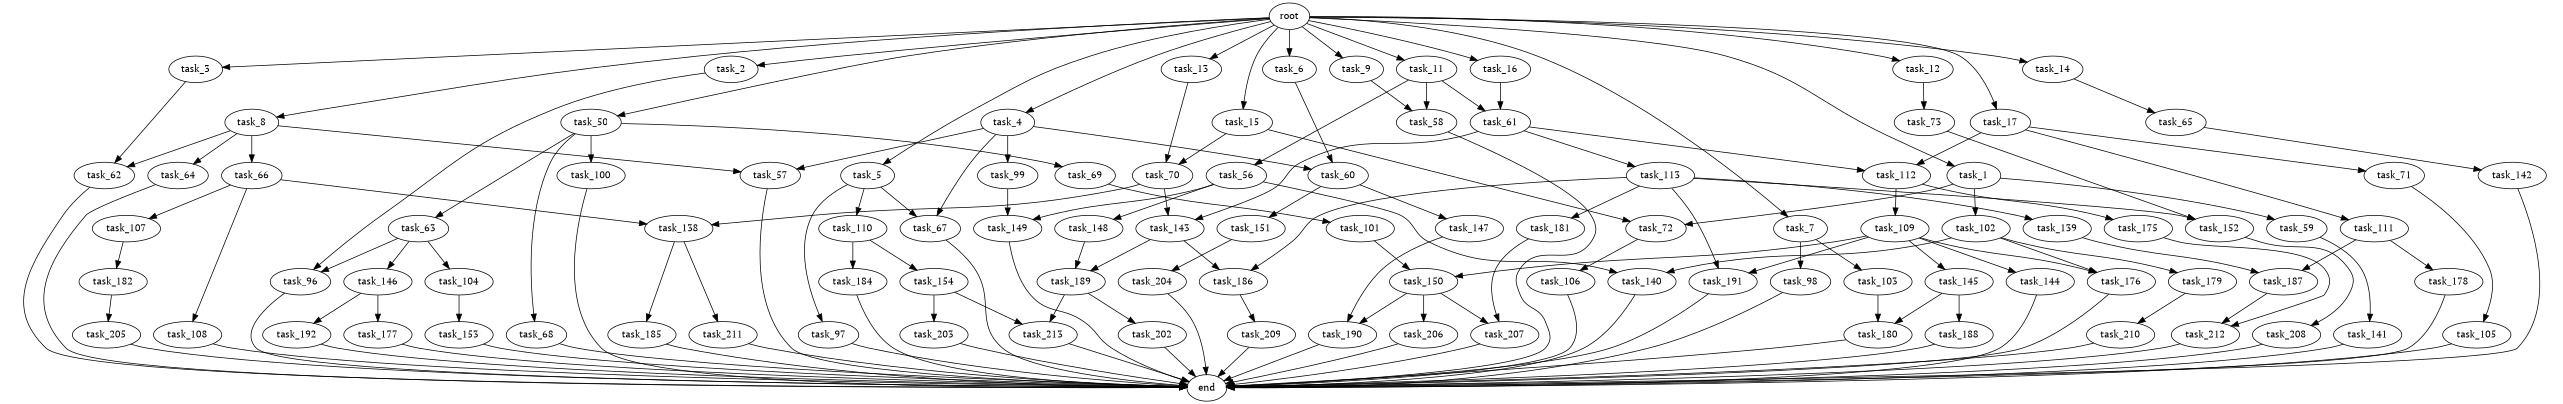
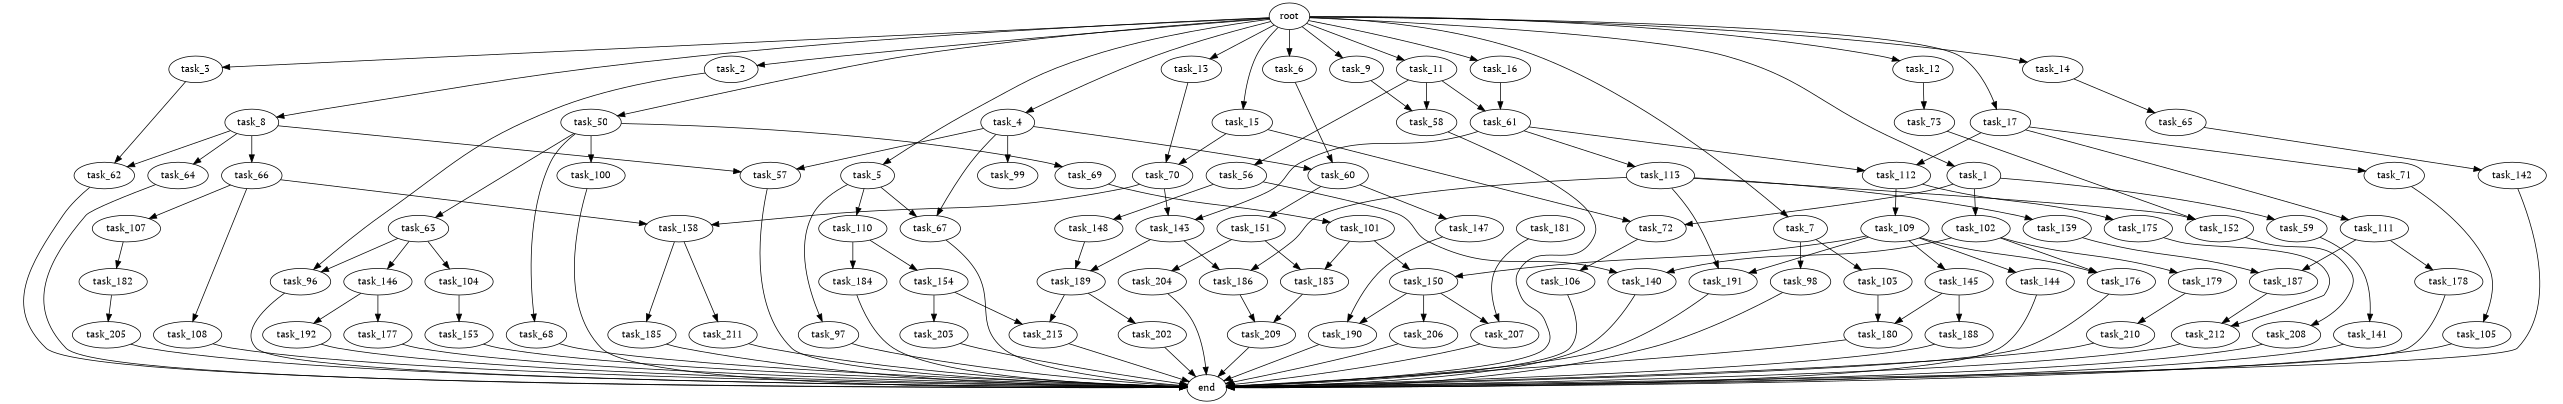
edge "task_113" -> "task_181": removed
node "task_149": removed
node "task_183": added
